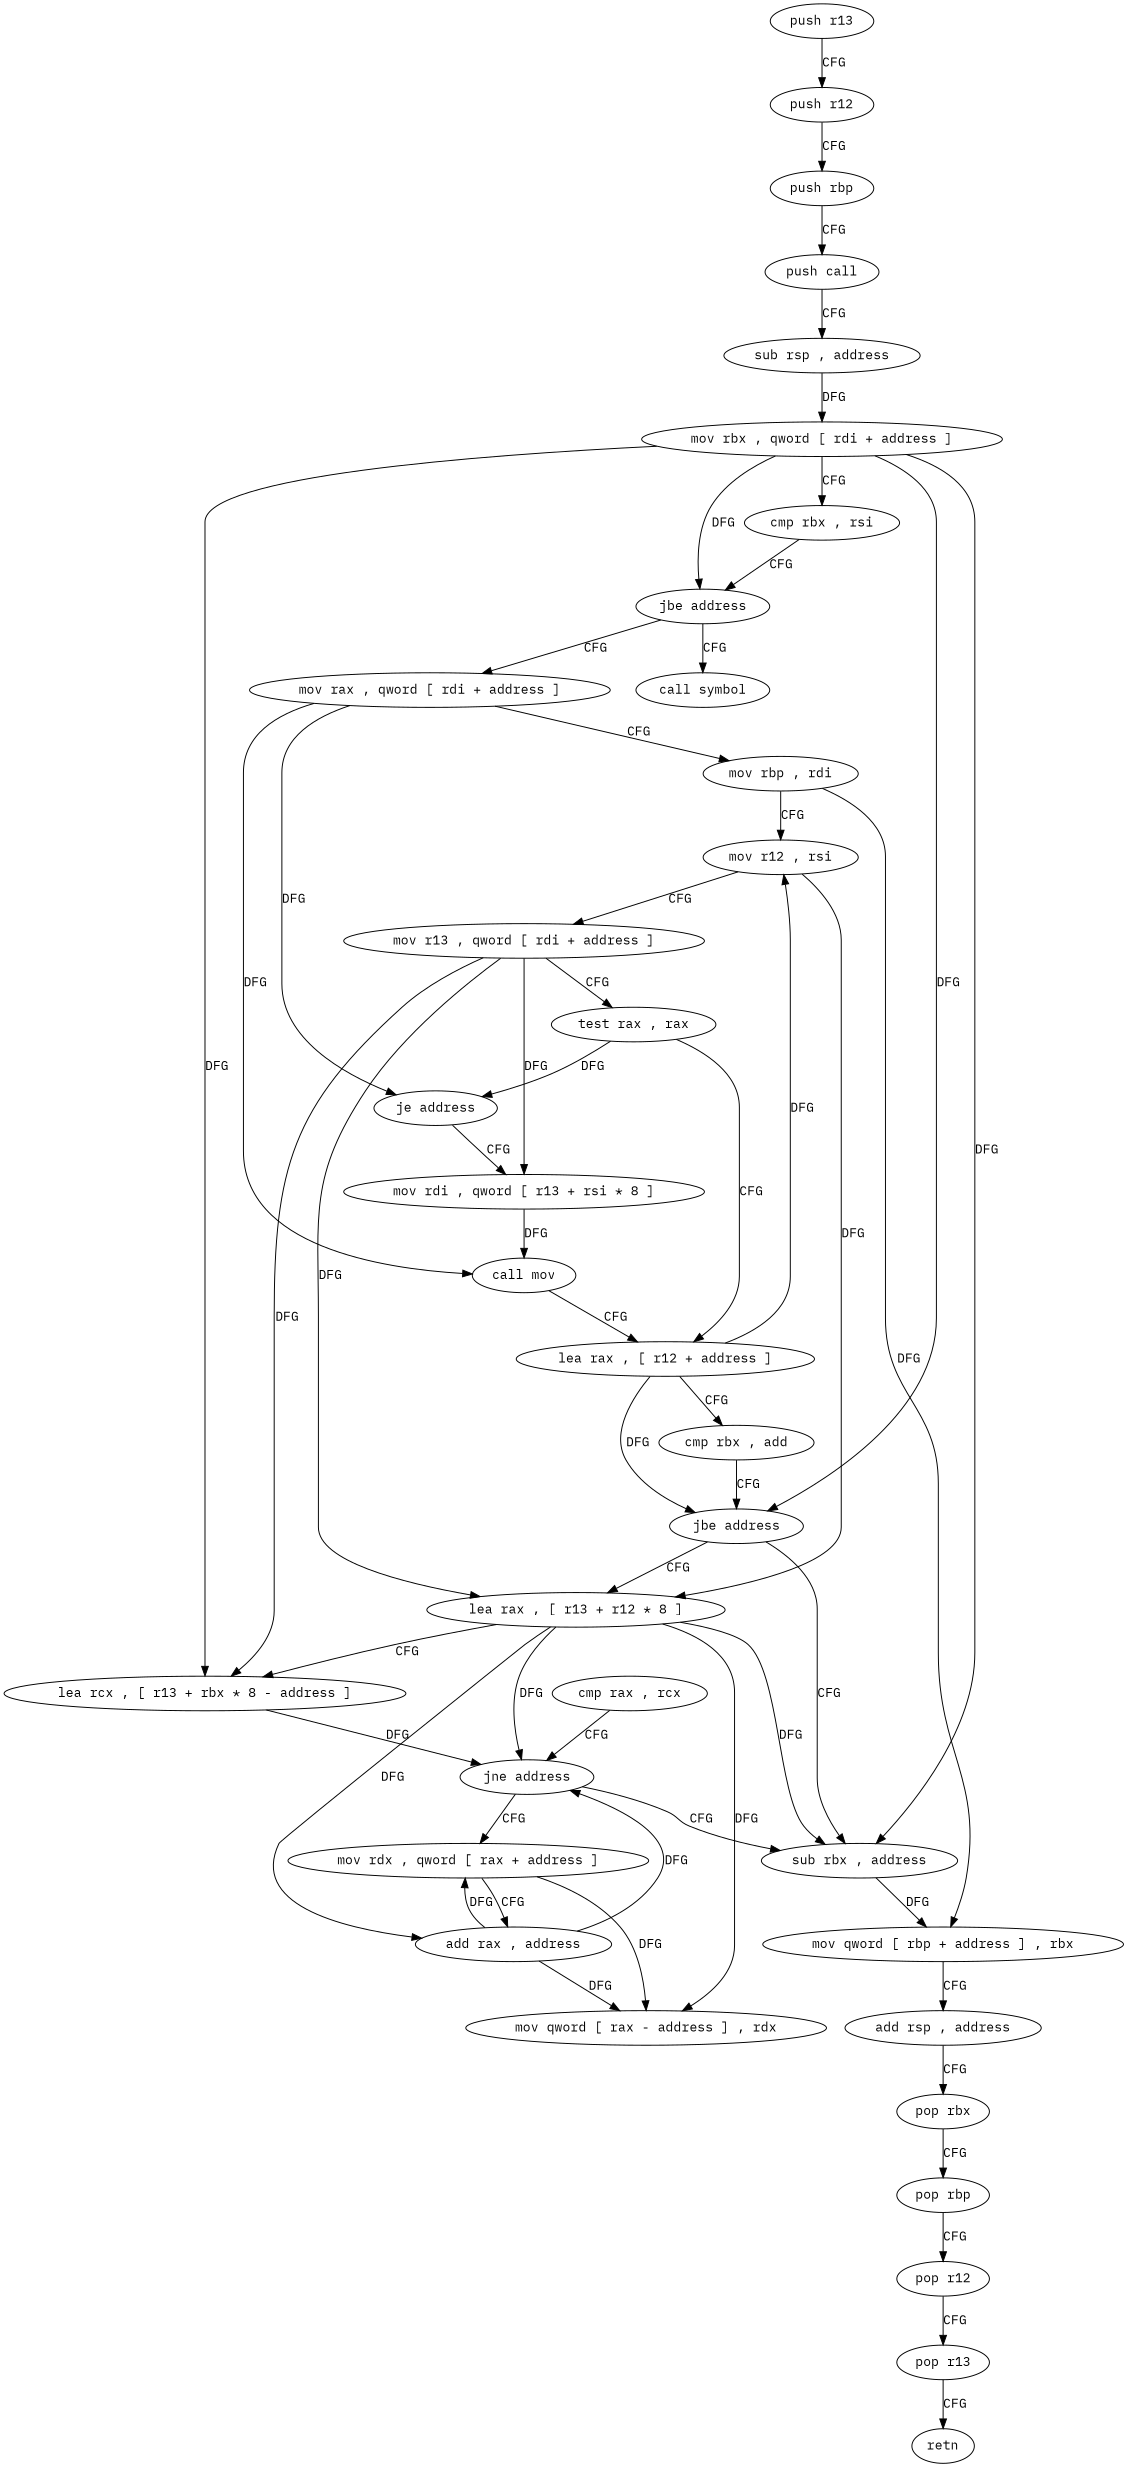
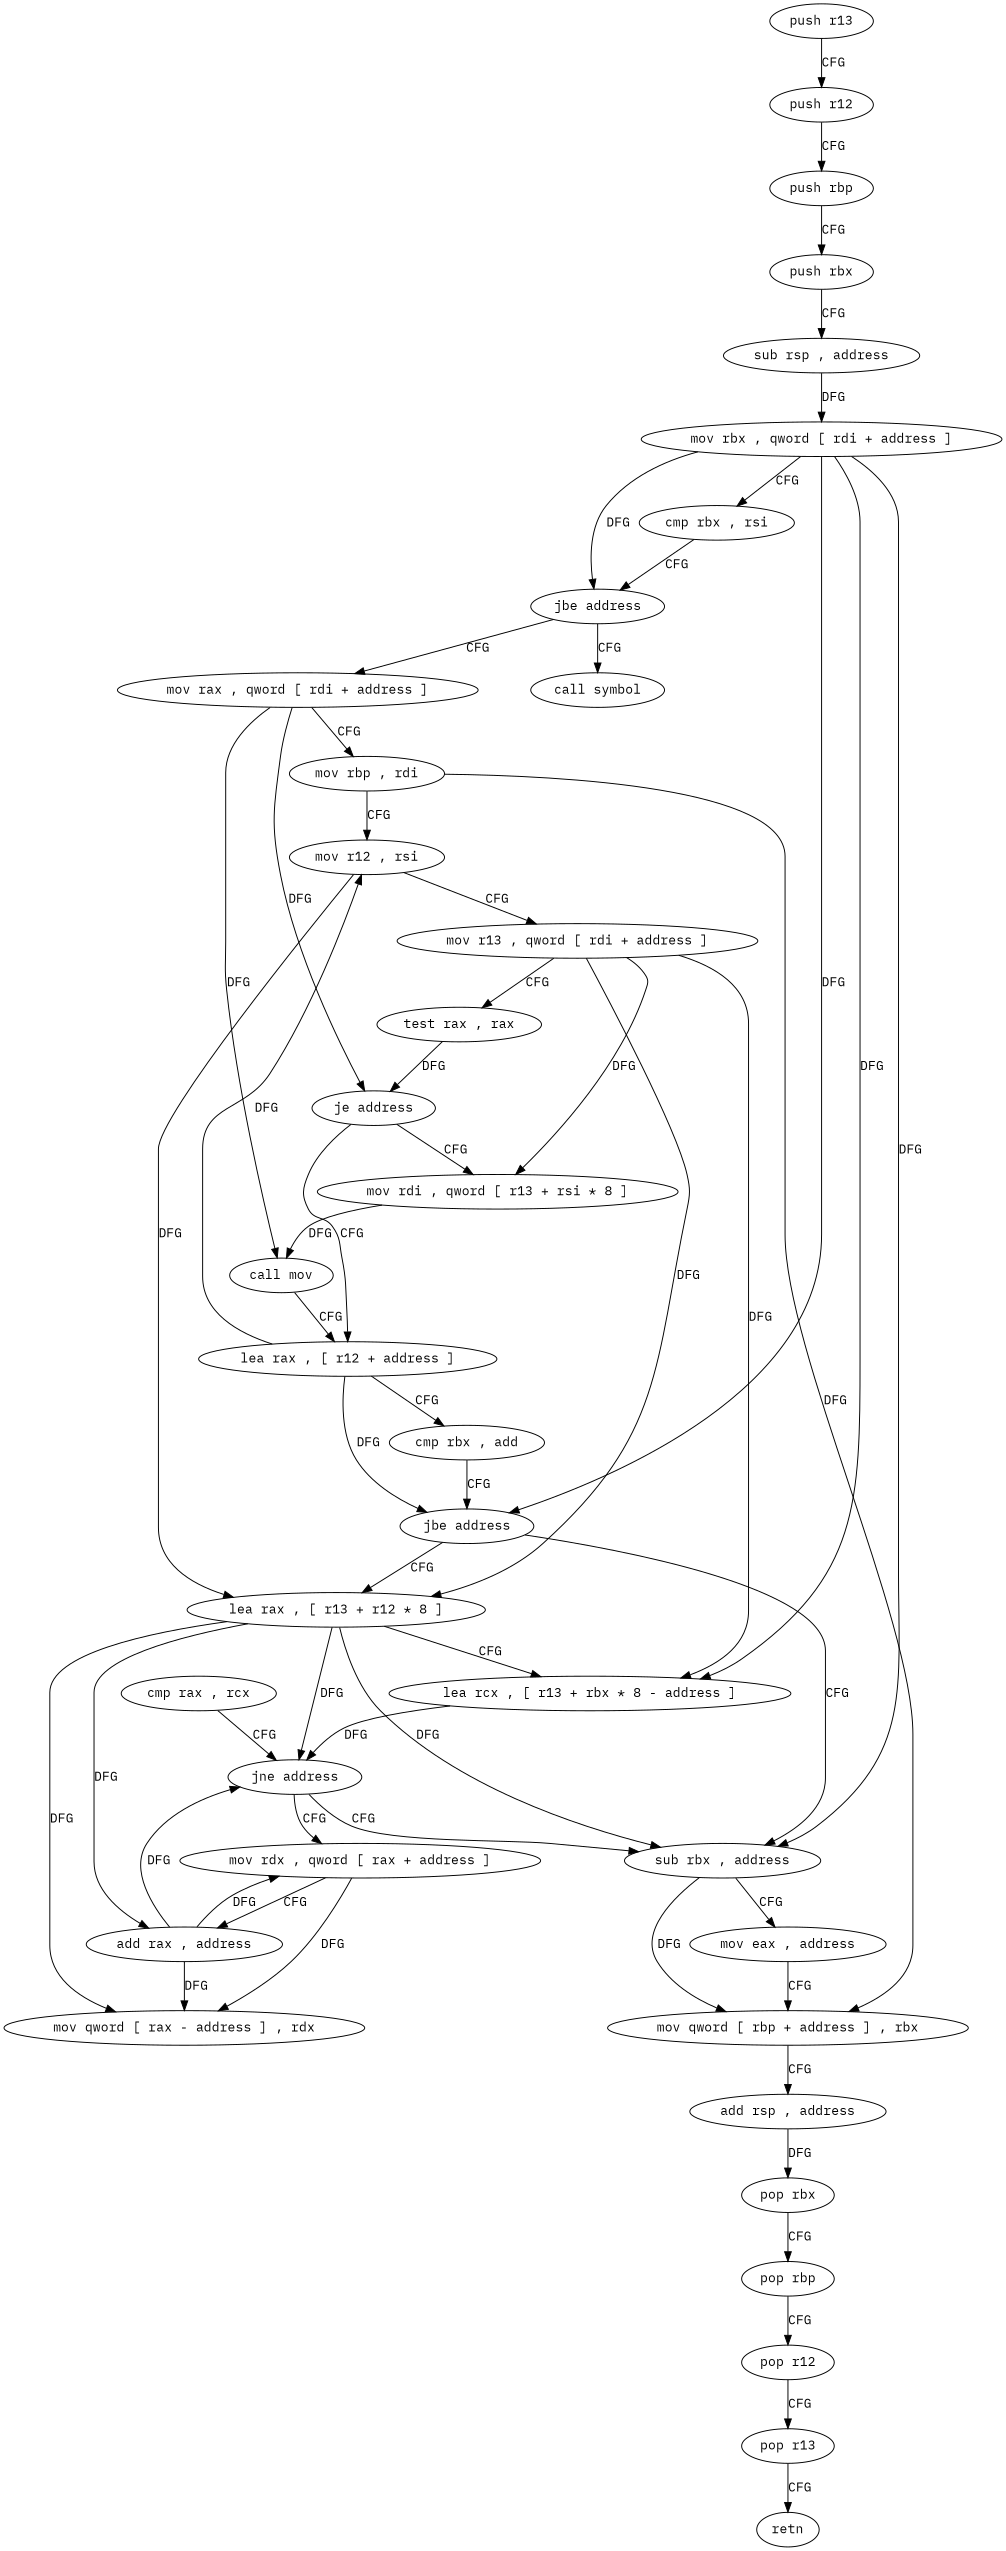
node "push call": label "push call" -> "push rbx"
edge "test rax , rax" -> "lea rax , [ r12 + address ]": now "je address" -> "lea rax , [ r12 + address ]"
node "mov eax , address": added
edge "add rsp , address" -> "pop rbx": label "CFG" -> "DFG"
